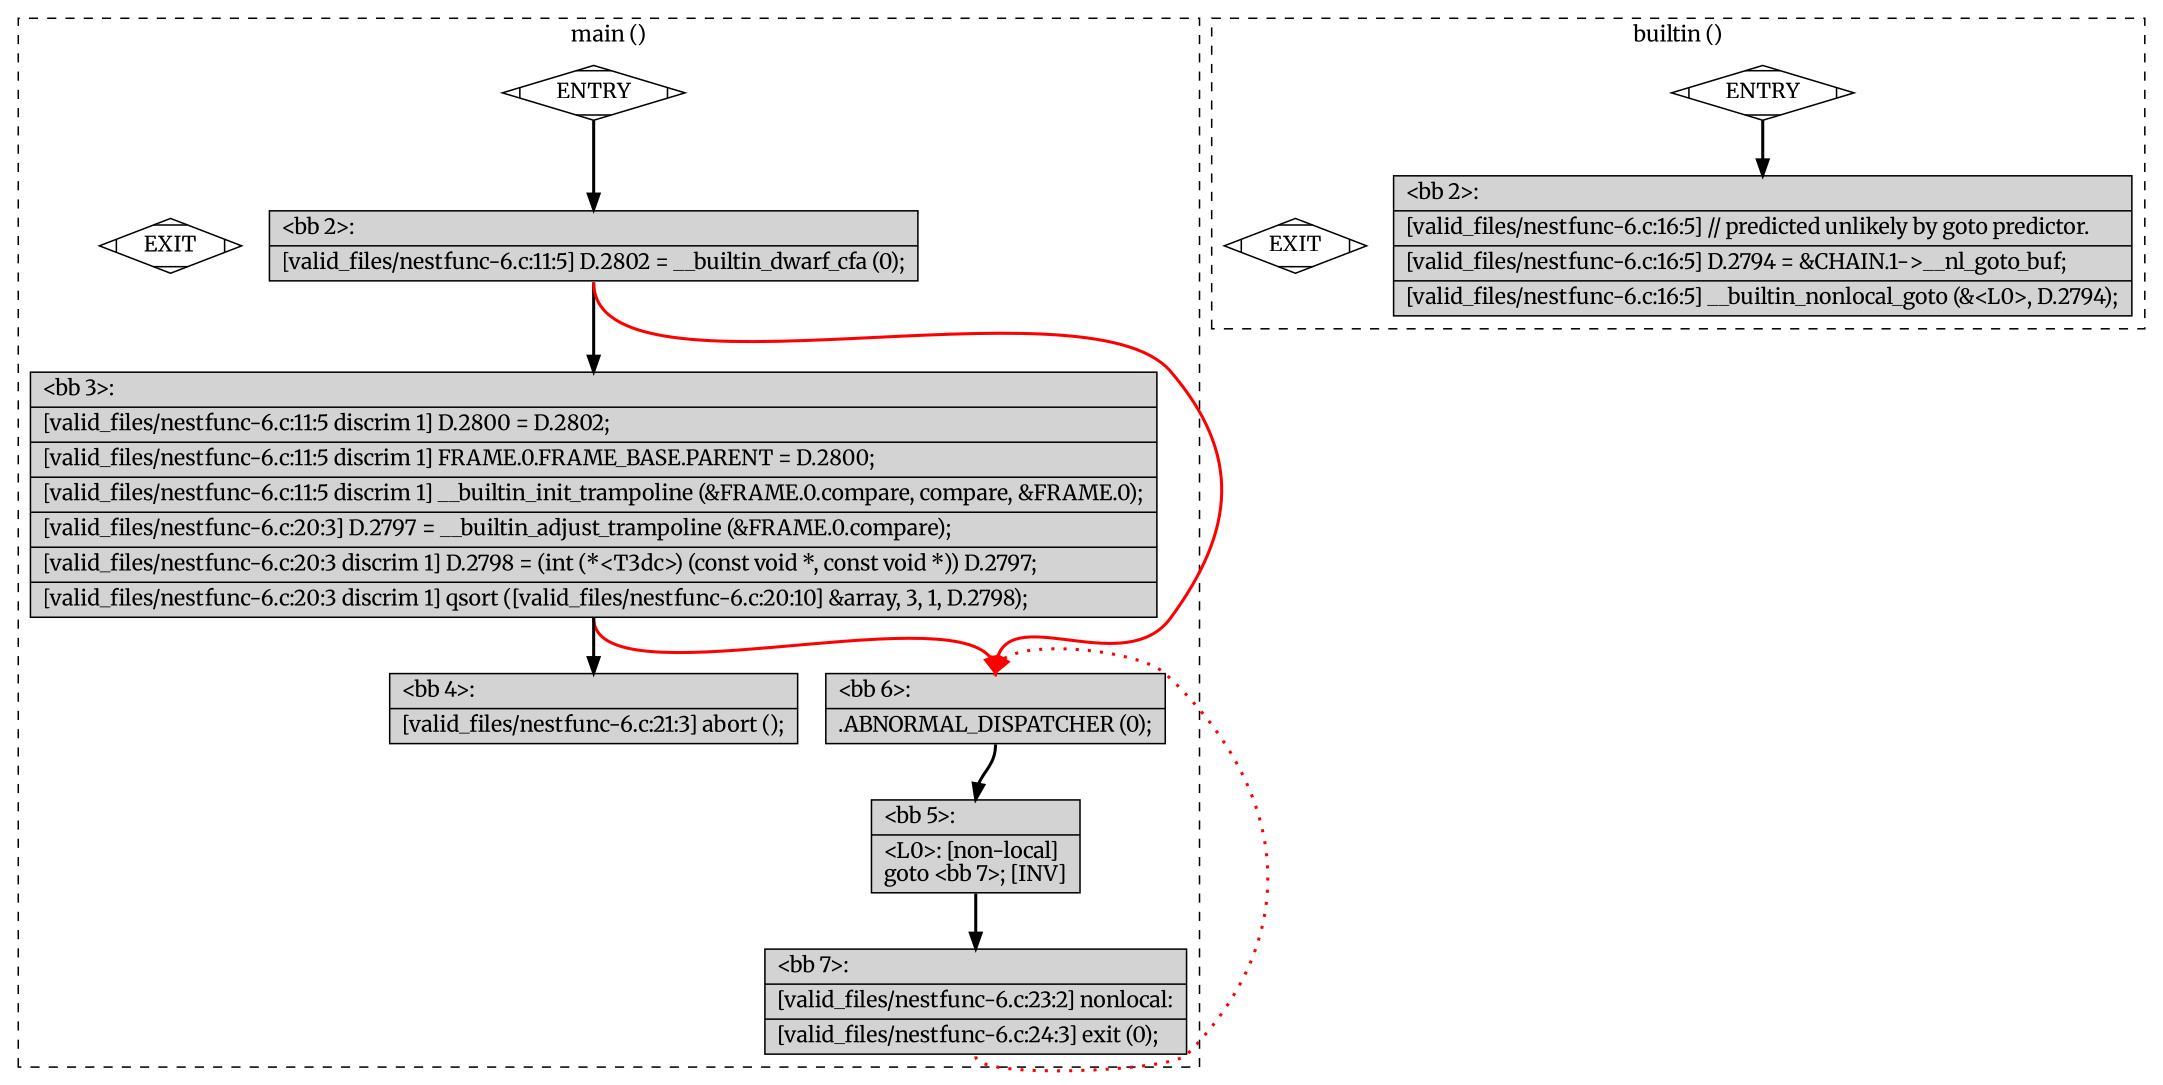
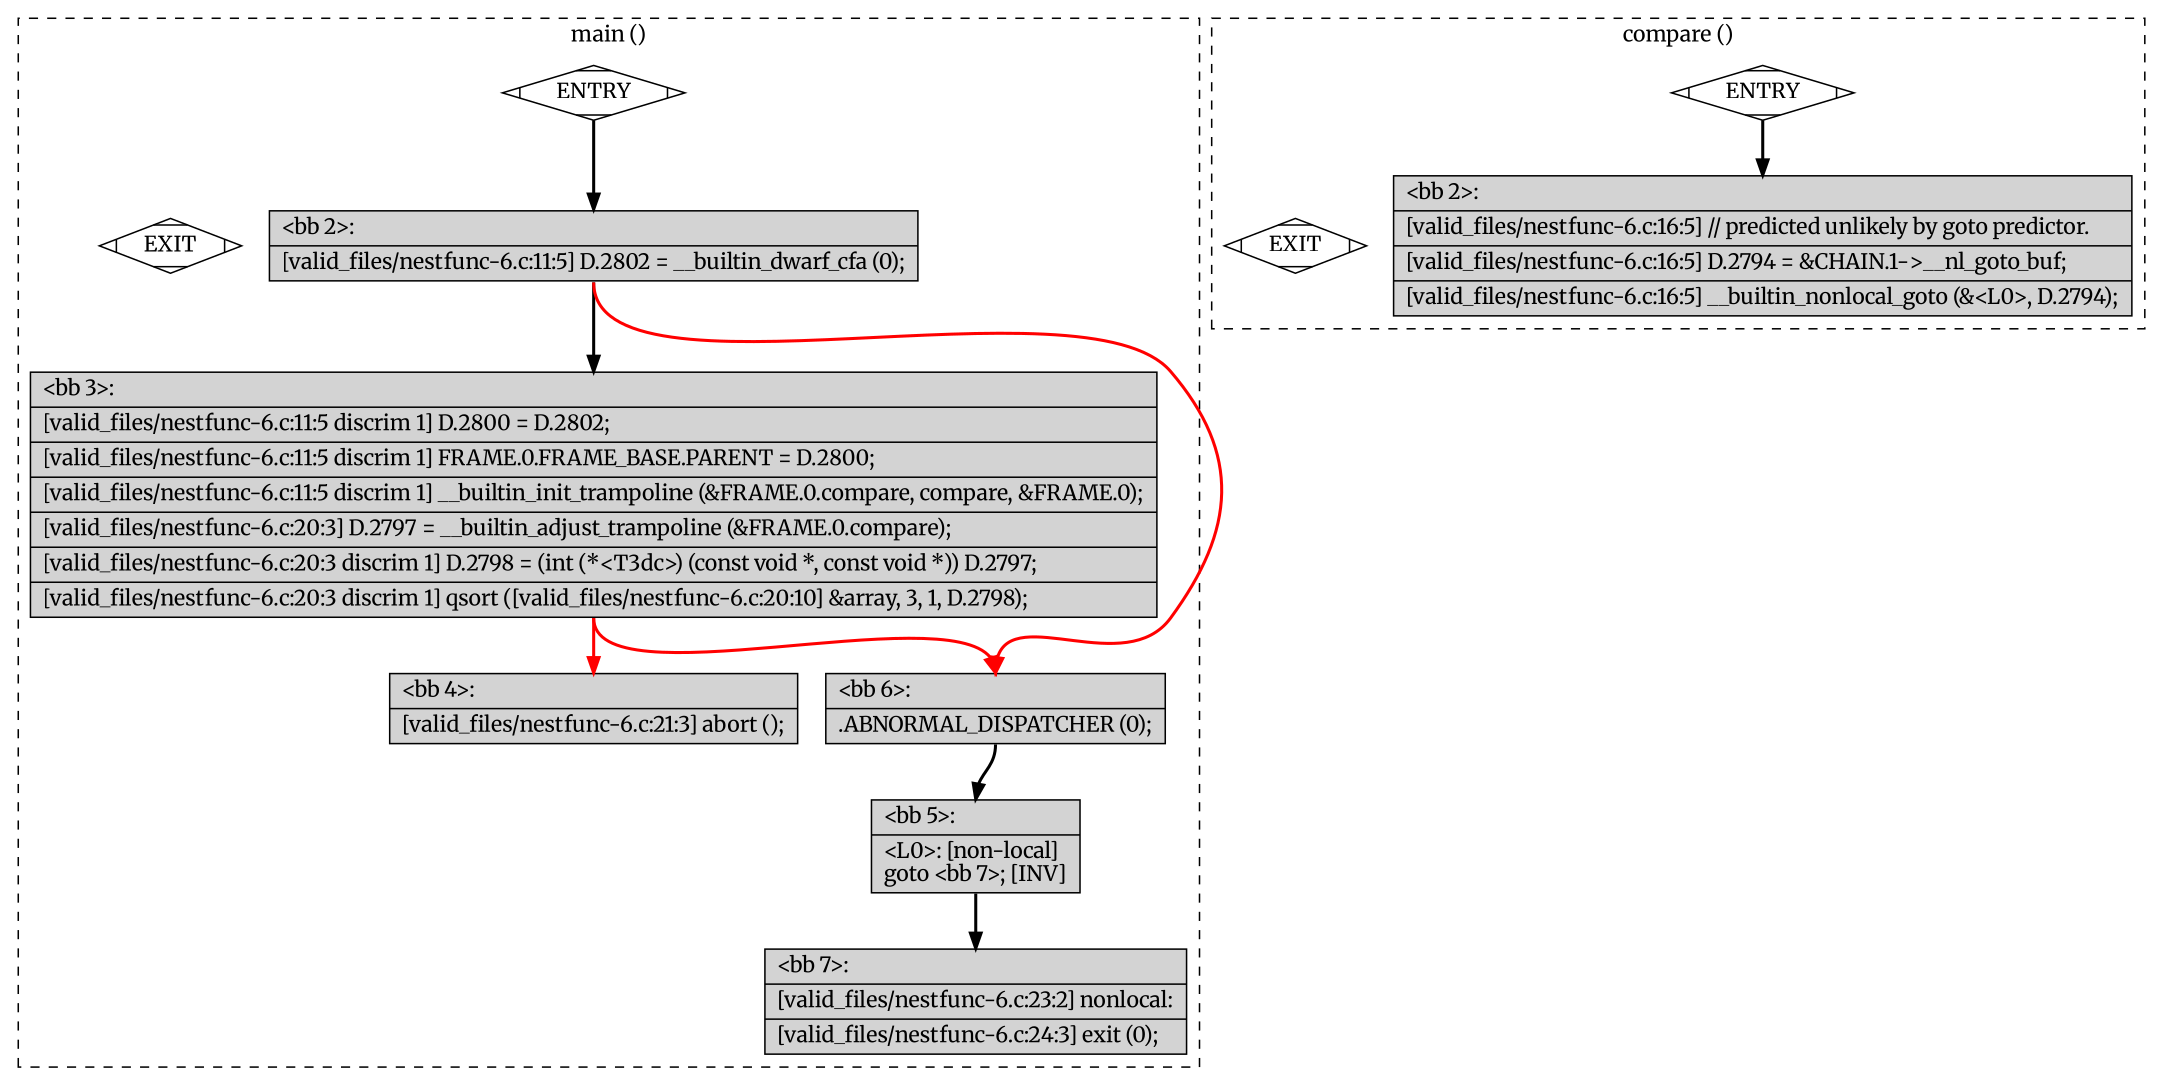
cluster "builtin ()": label "builtin ()" -> "compare ()"
edge "<bb 3>:" -> "<bb 4>:": color black -> red
edge "<bb 7>:" -> "<bb 6>:": removed
